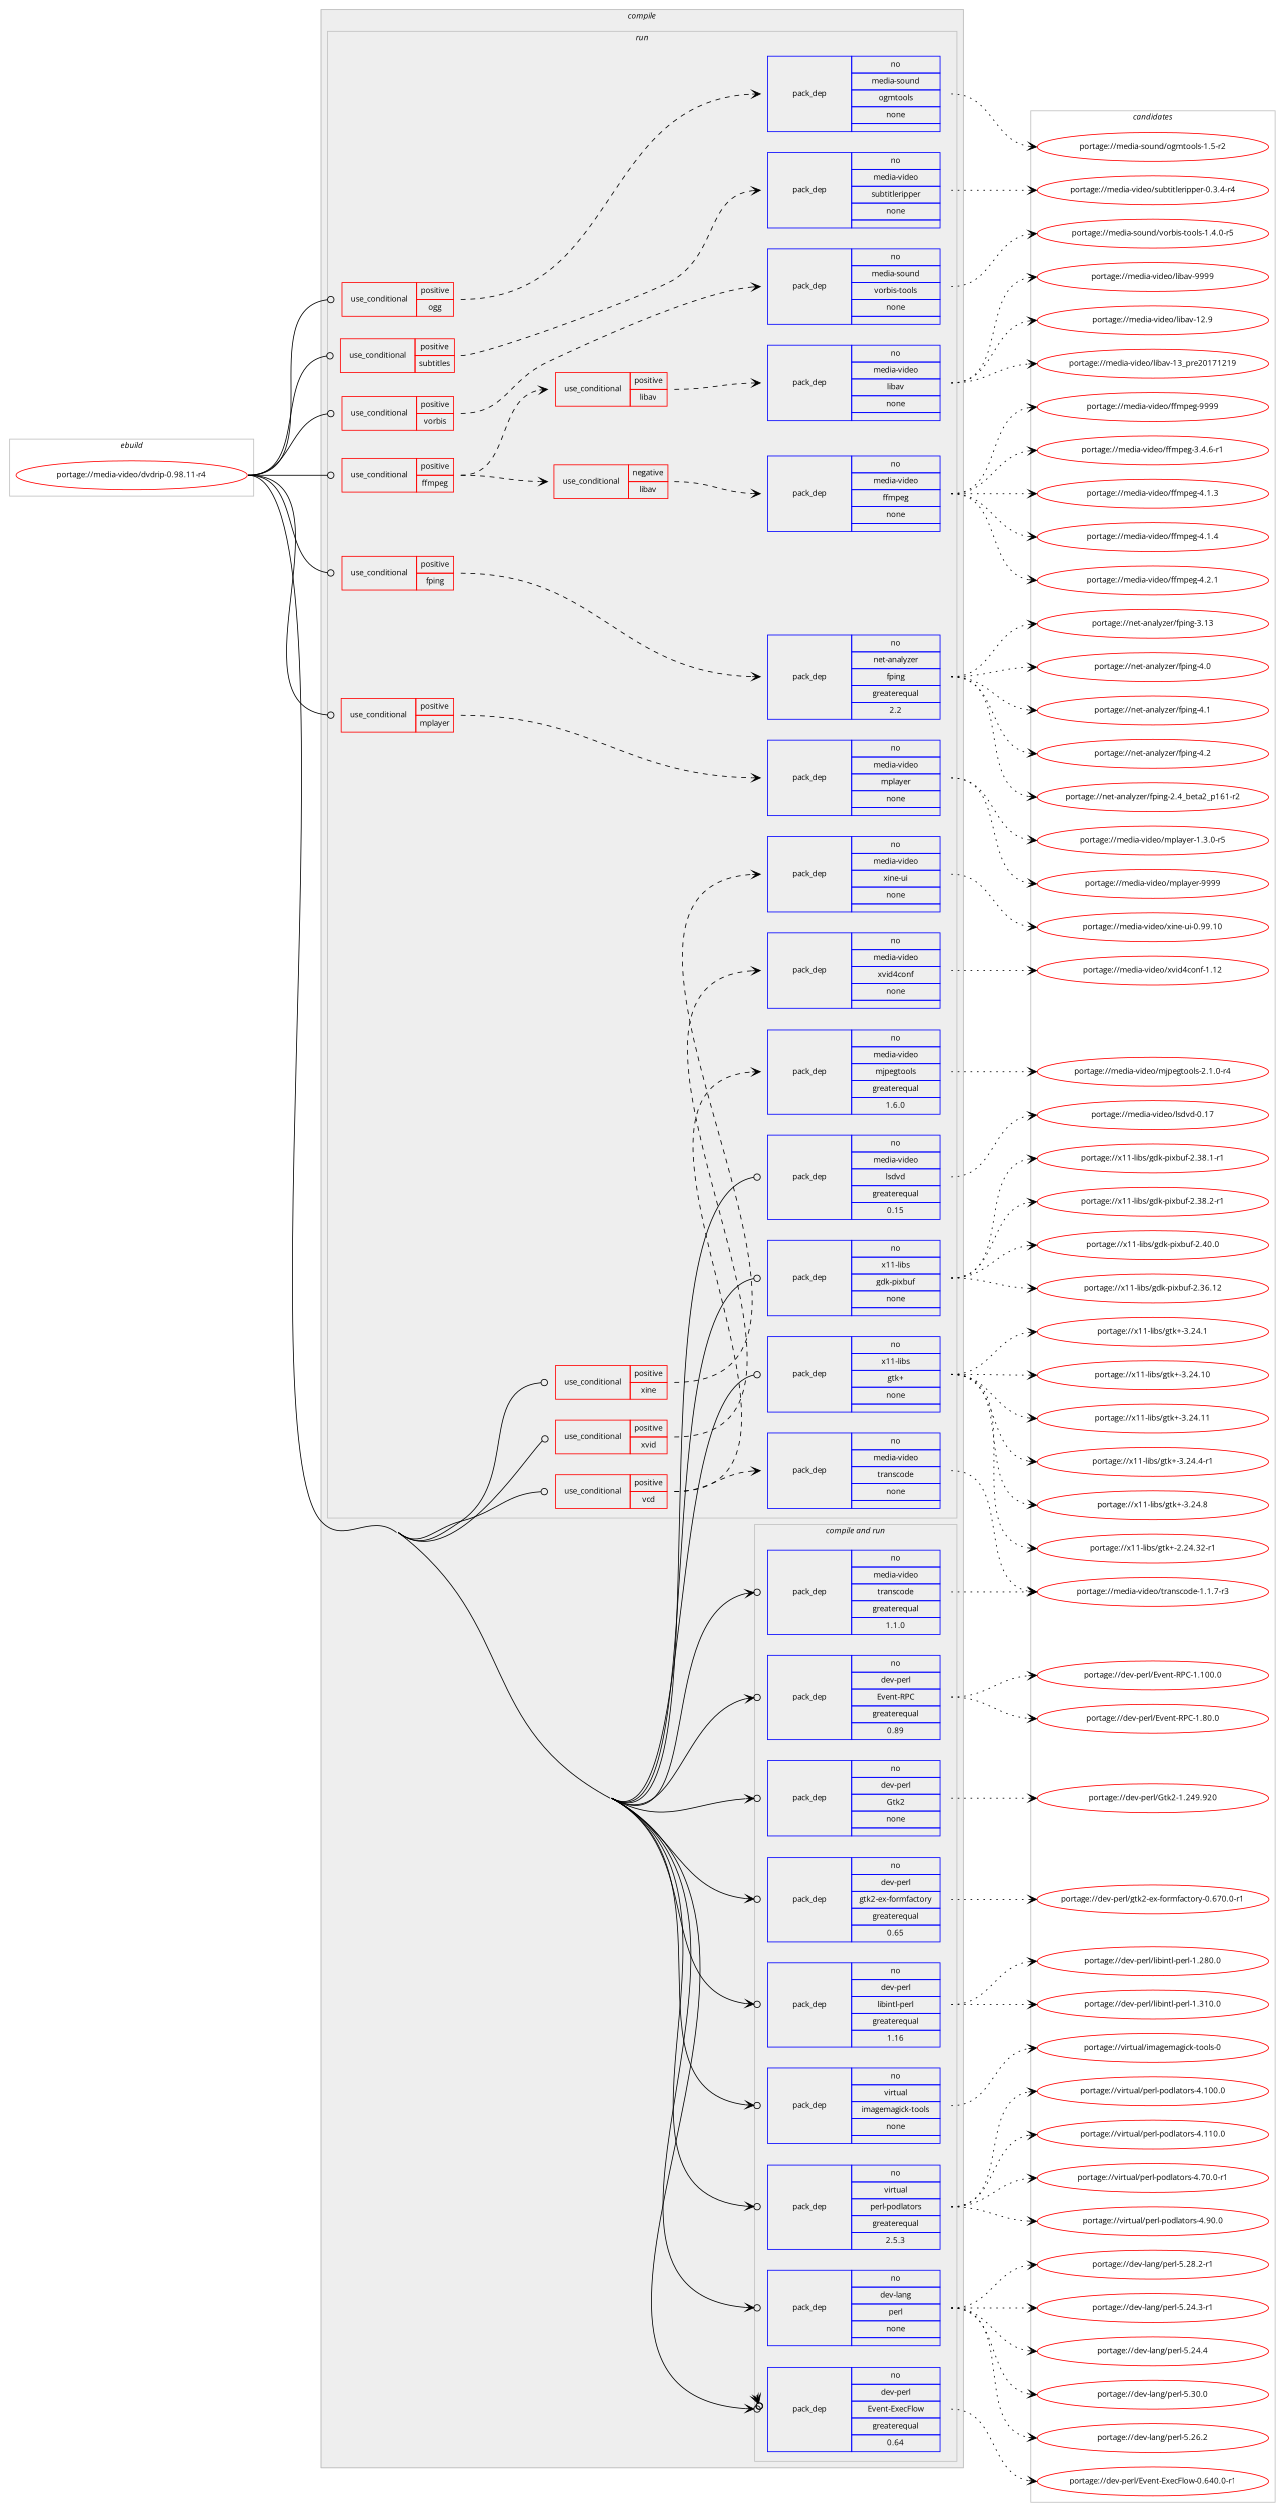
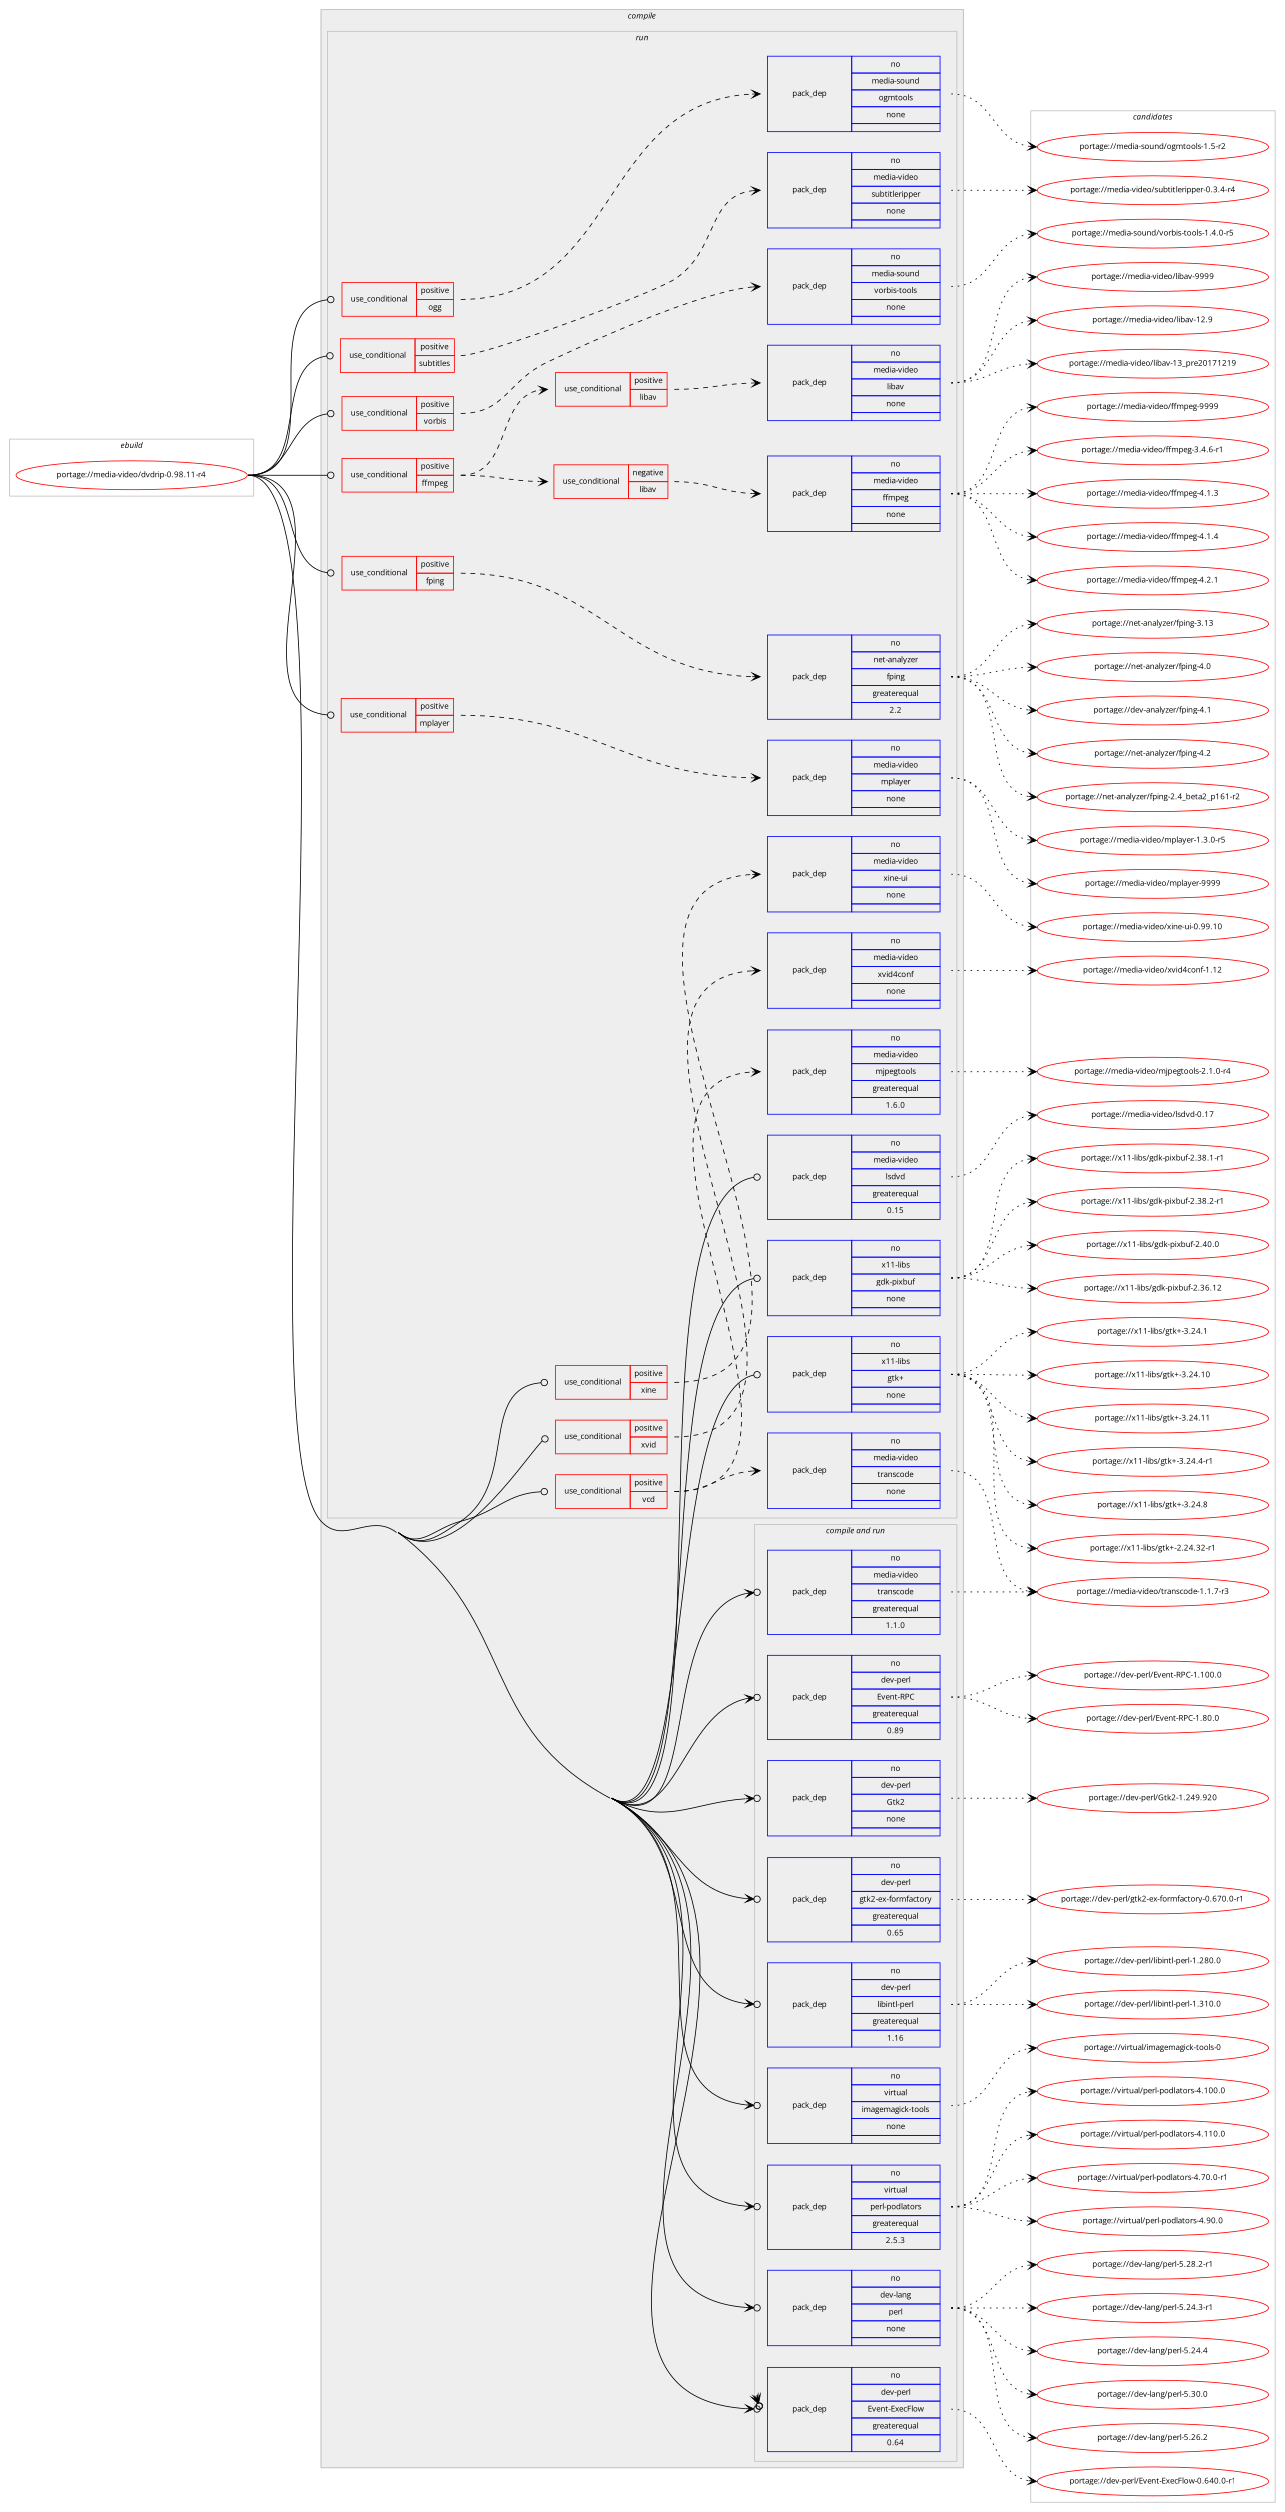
node "portage://net-analyzer/fping-4.1": label "portage://net-analyzer/fping-4.1" -> "portage://dev-analyzer/fping-4.1"
